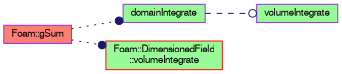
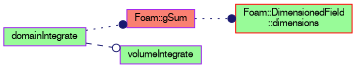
edge "Foam::gSum" -> "domainIntegrate": reversed
node "Foam::DimensionedField ::volumeIntegrate": label "Foam::DimensionedField ::volumeIntegrate" -> "Foam::DimensionedField ::dimensions"
